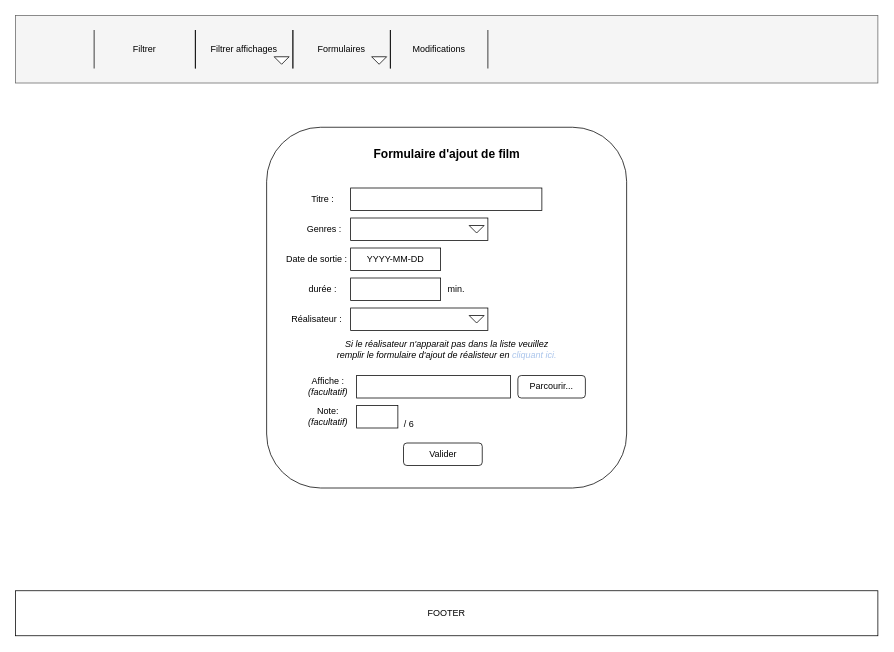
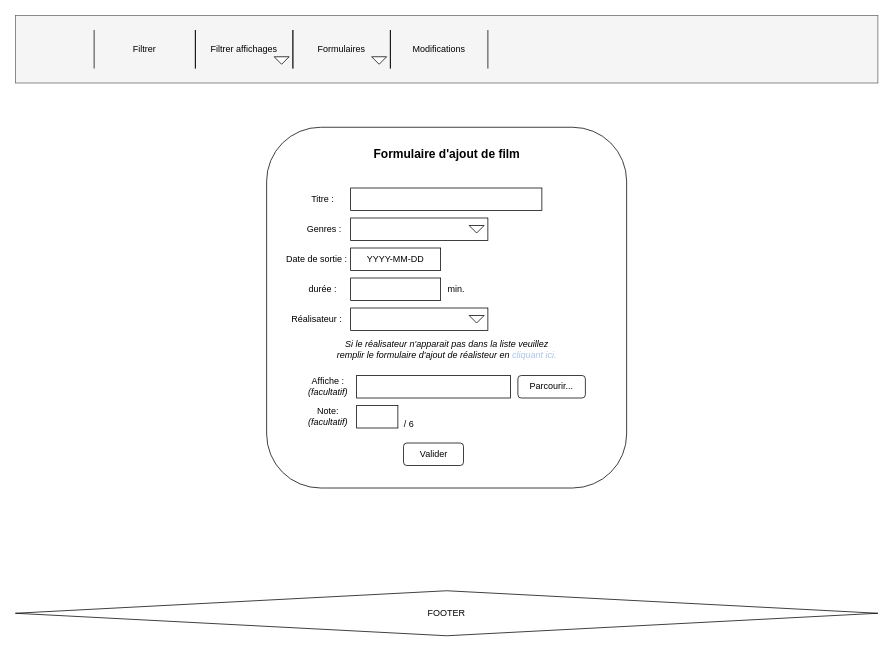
node "Valider": size 79x23 -> 60x23
node "FOOTER": shape rectangle -> diamond
